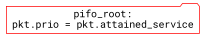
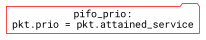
node "pifo_root: pkt.prio = pkt.attained_service": label "pifo_root: pkt.prio = pkt.attained_service" -> "pifo_prio: pkt.prio = pkt.attained_service"
